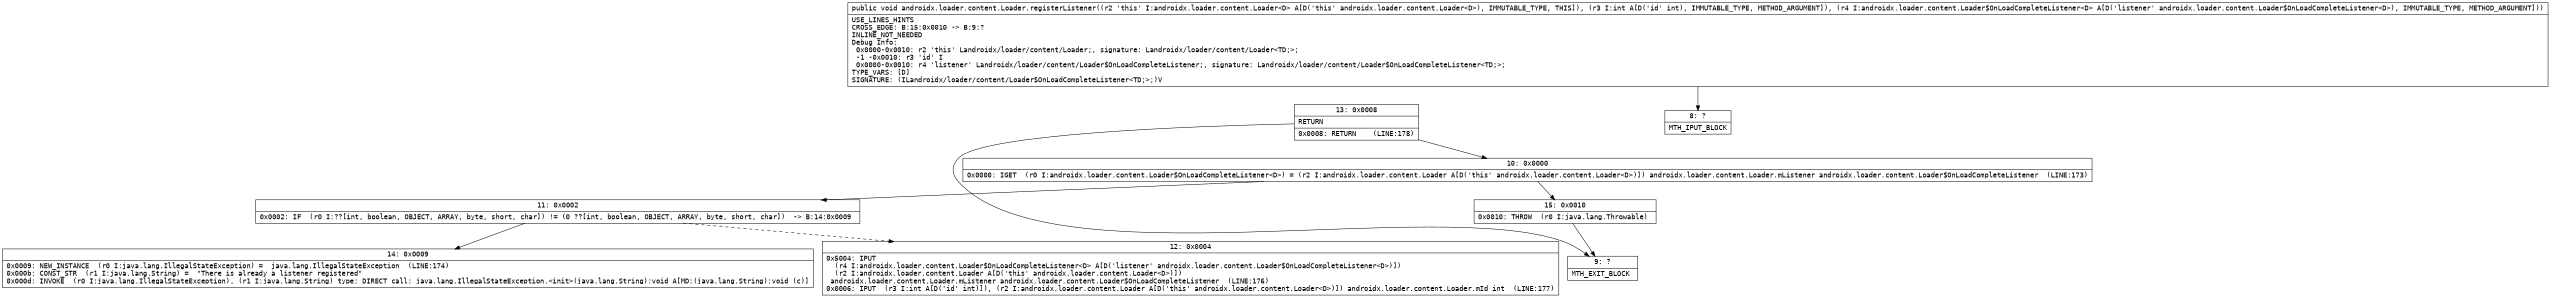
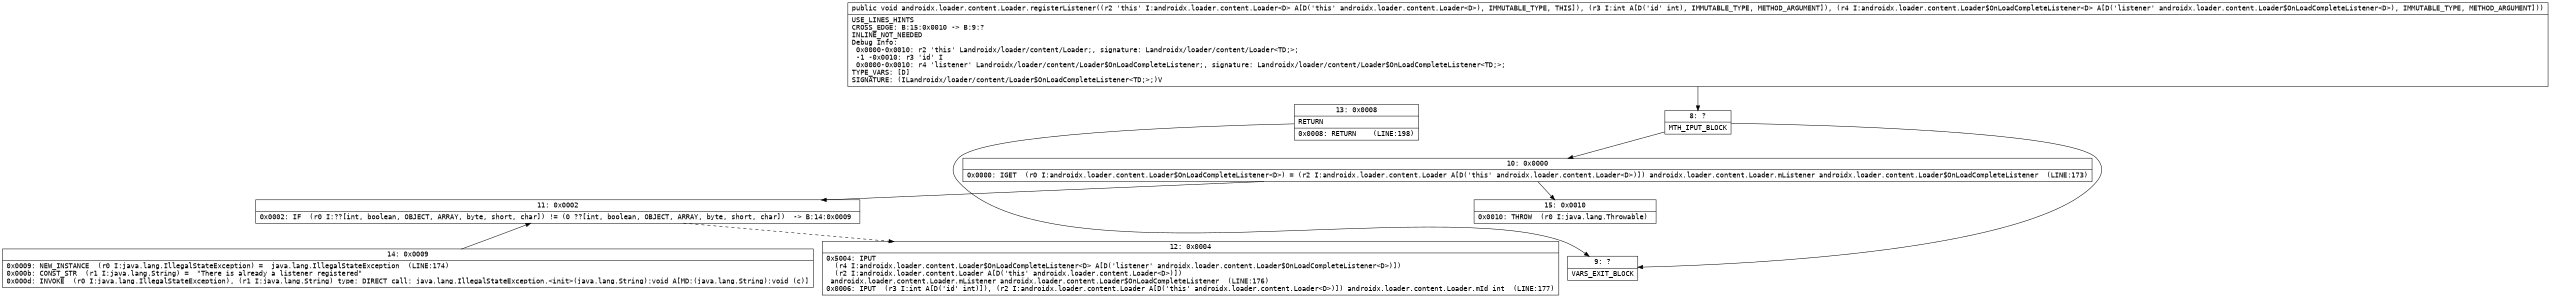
node "13: 0x0008": text "0x0008: RETURN    (LINE:178)" -> "0x0008: RETURN    (LINE:198)"
edge "13: 0x0008" -> "10: 0x0000": now "8: ?" -> "10: 0x0000"
edge "11: 0x0002" -> "14: 0x0009": reversed
edge "15: 0x0010" -> "9: ?": now "8: ?" -> "9: ?"
node "9: ?": text "MTH_EXIT_BLOCK" -> "VARS_EXIT_BLOCK"
